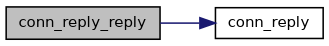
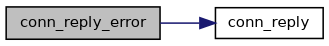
node "conn_reply_reply": label "conn_reply_reply" -> "conn_reply_error"
